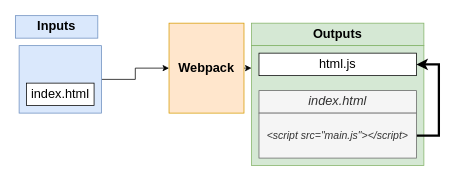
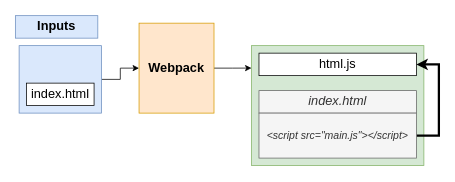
node "Outputs": removed
node "Webpack": moved (207, 68) -> (177, 68)
